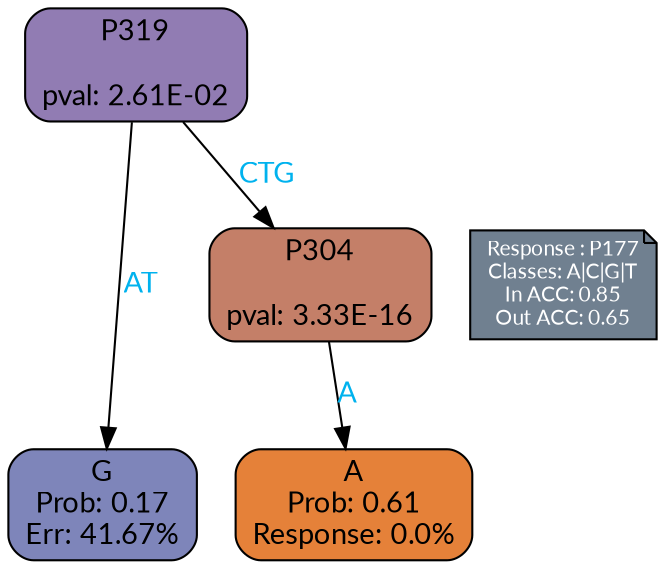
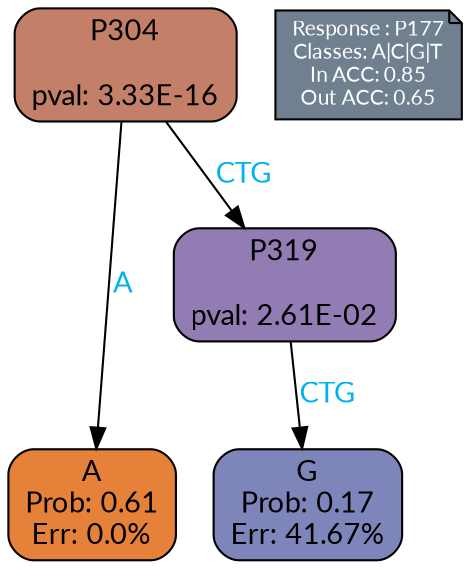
edge "P319 pval: 2.61E-02" -> "P304 pval: 3.33E-16": reversed
edge "P319 pval: 2.61E-02" -> "G Prob: 0.17 Err: 41.67%": label "AT" -> "CTG"
node "A Prob: 0.61 Response: 0.0%": label "A Prob: 0.61 Response: 0.0%" -> "A Prob: 0.61 Err: 0.0%"
